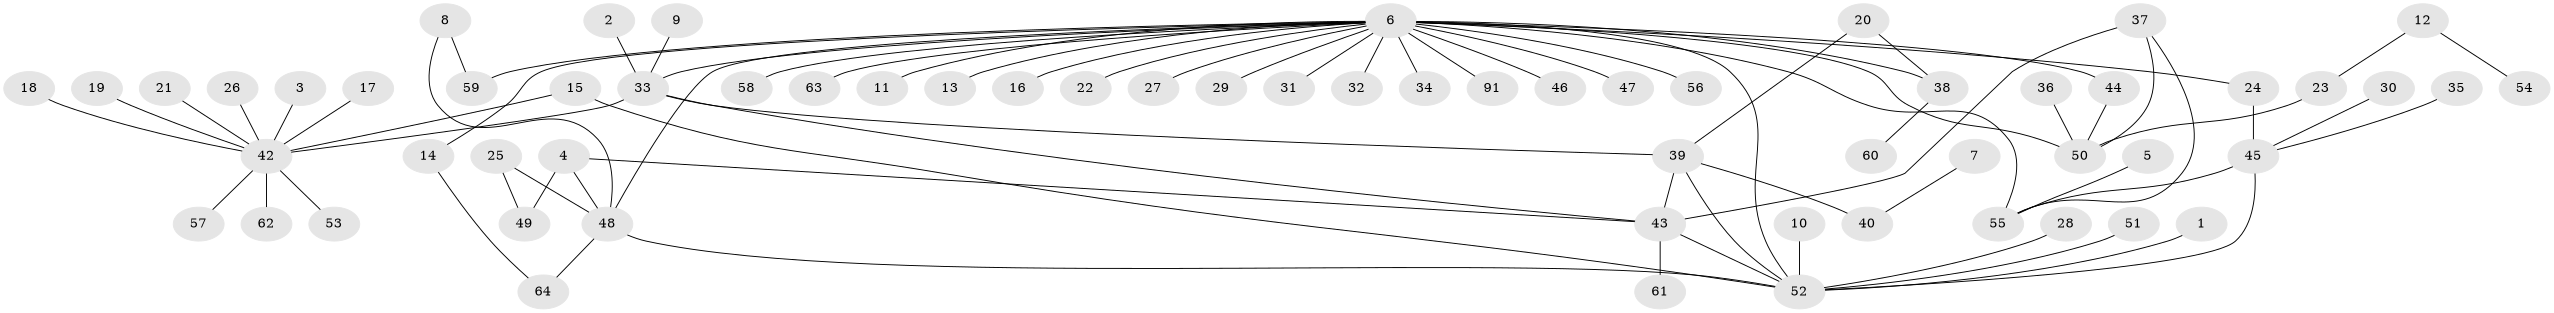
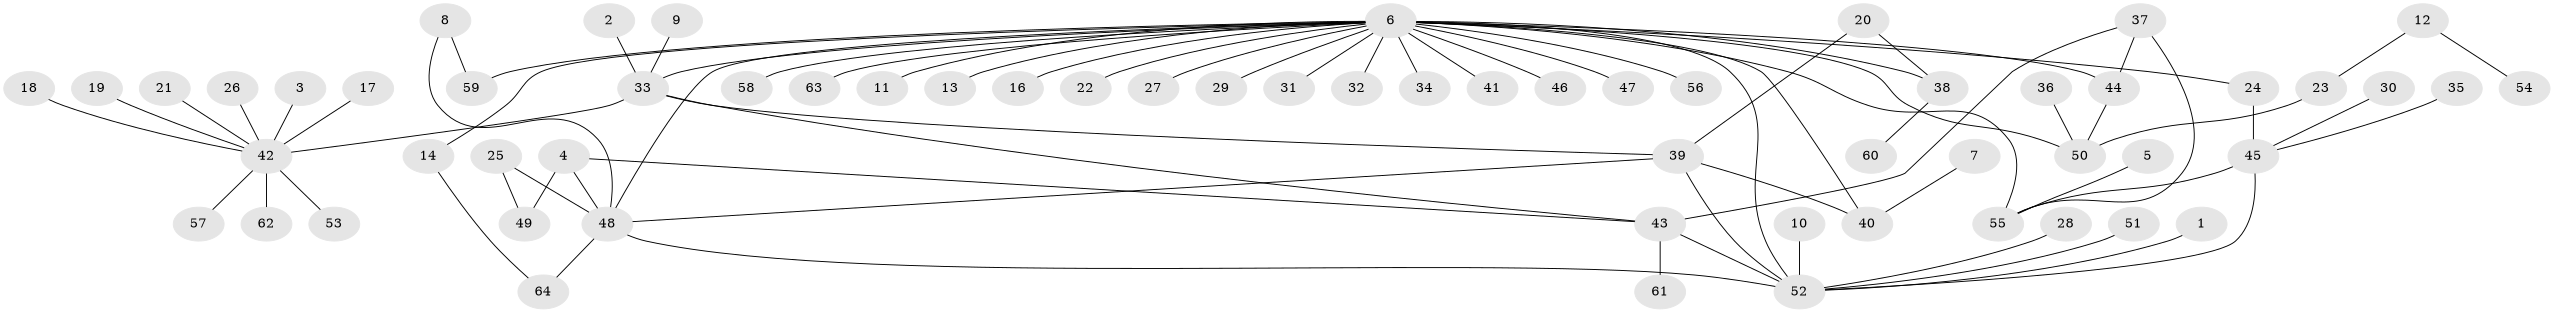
edge "6" -- "40": added
node "15": removed
node "91": label "91" -> "41"
edge "37" -- "50": now "37" -- "44"
edge "39" -- "43": now "39" -- "48"
